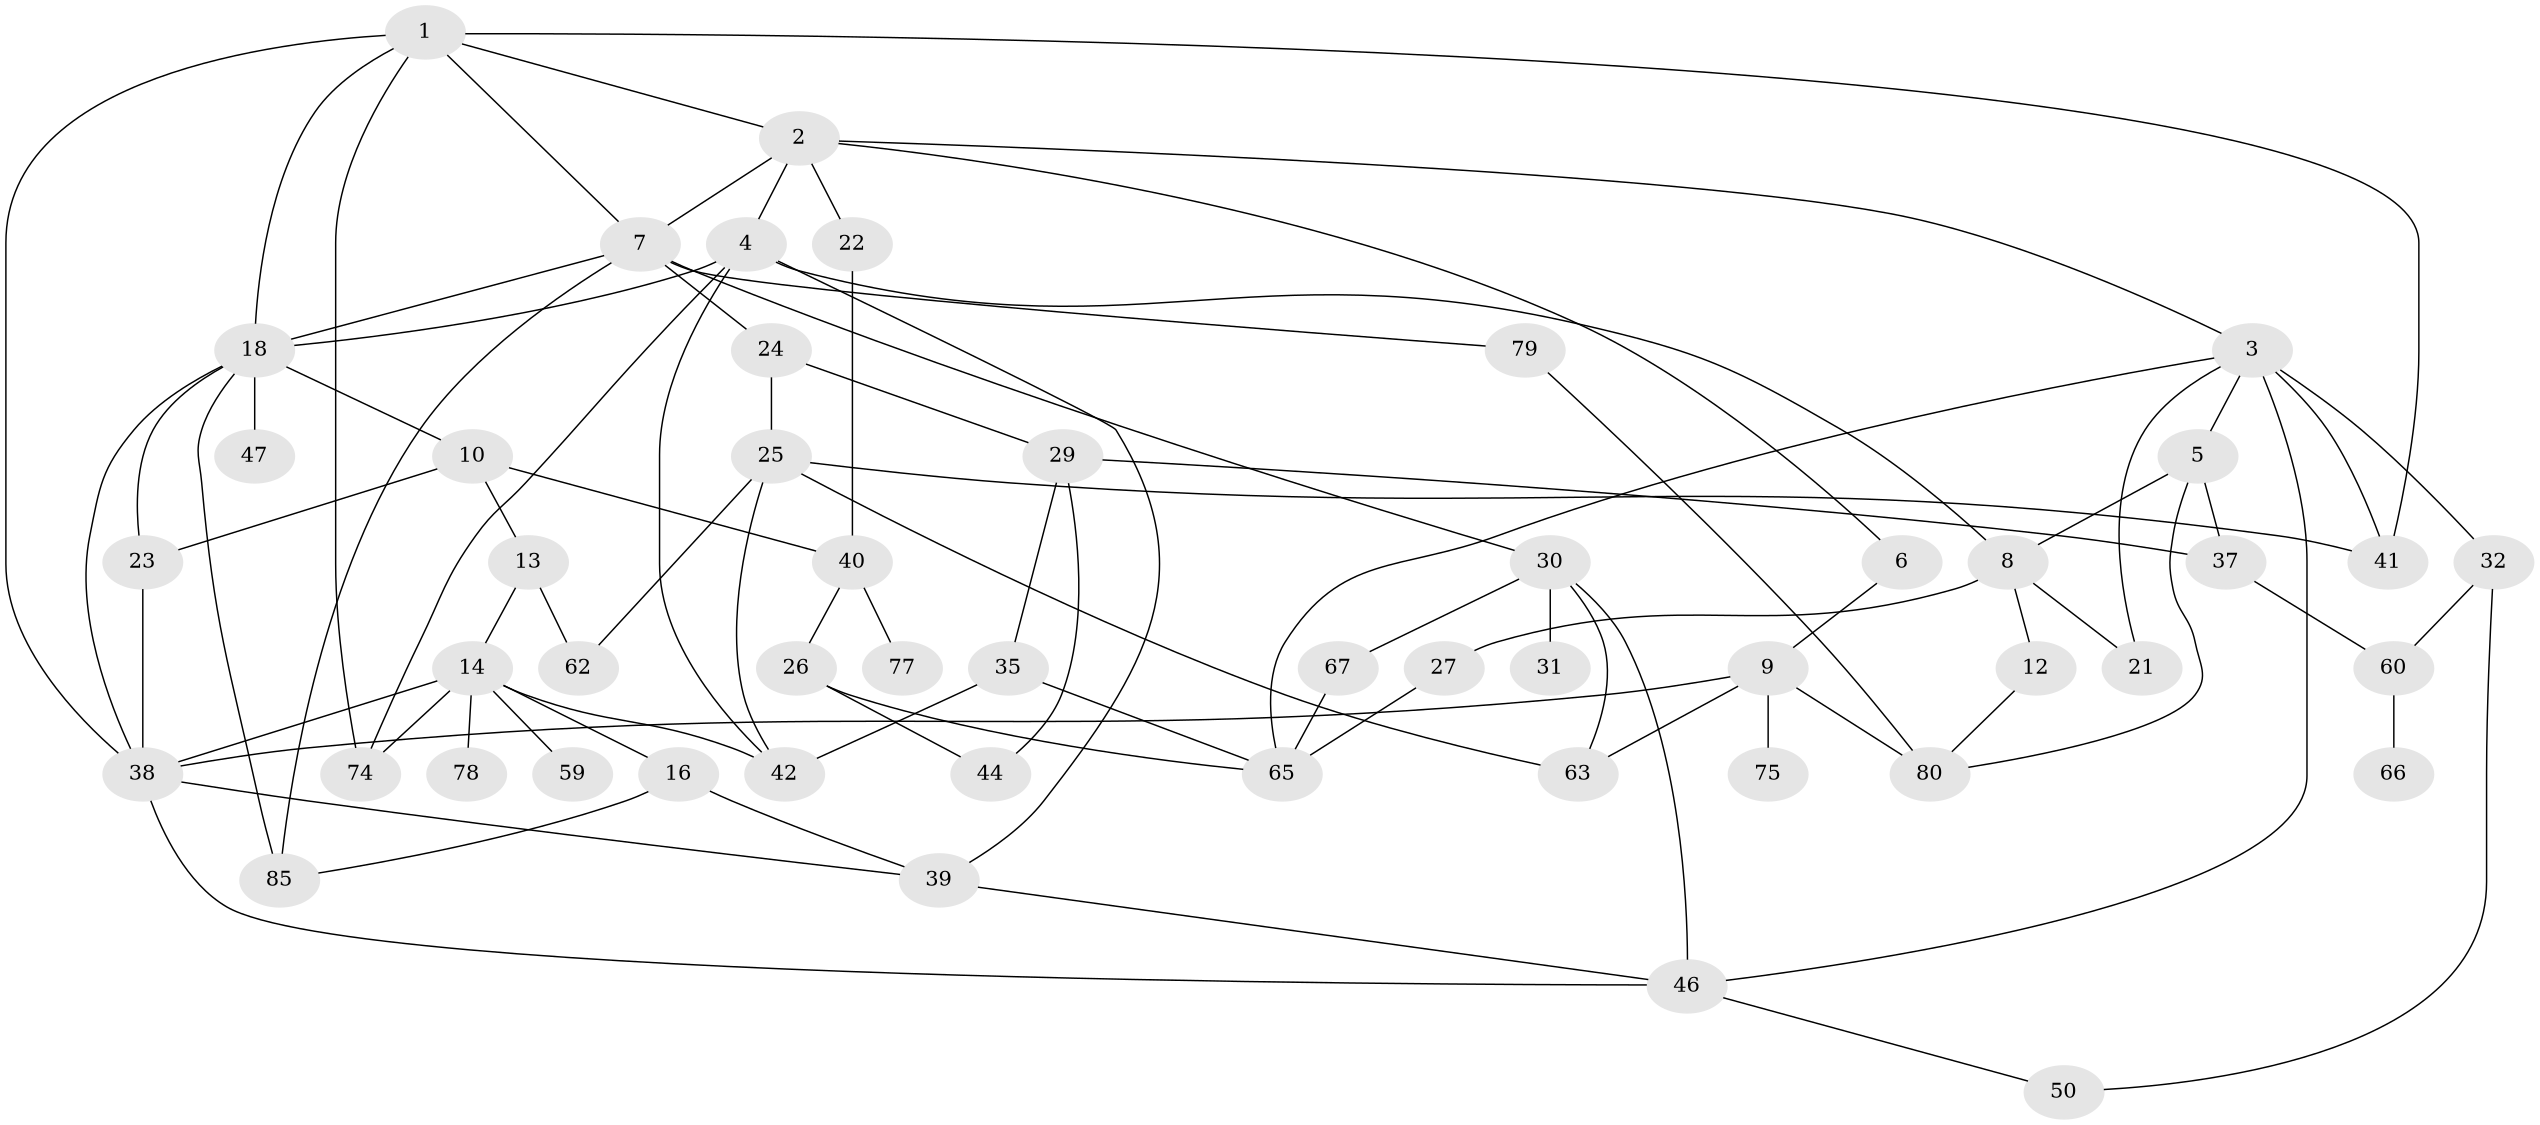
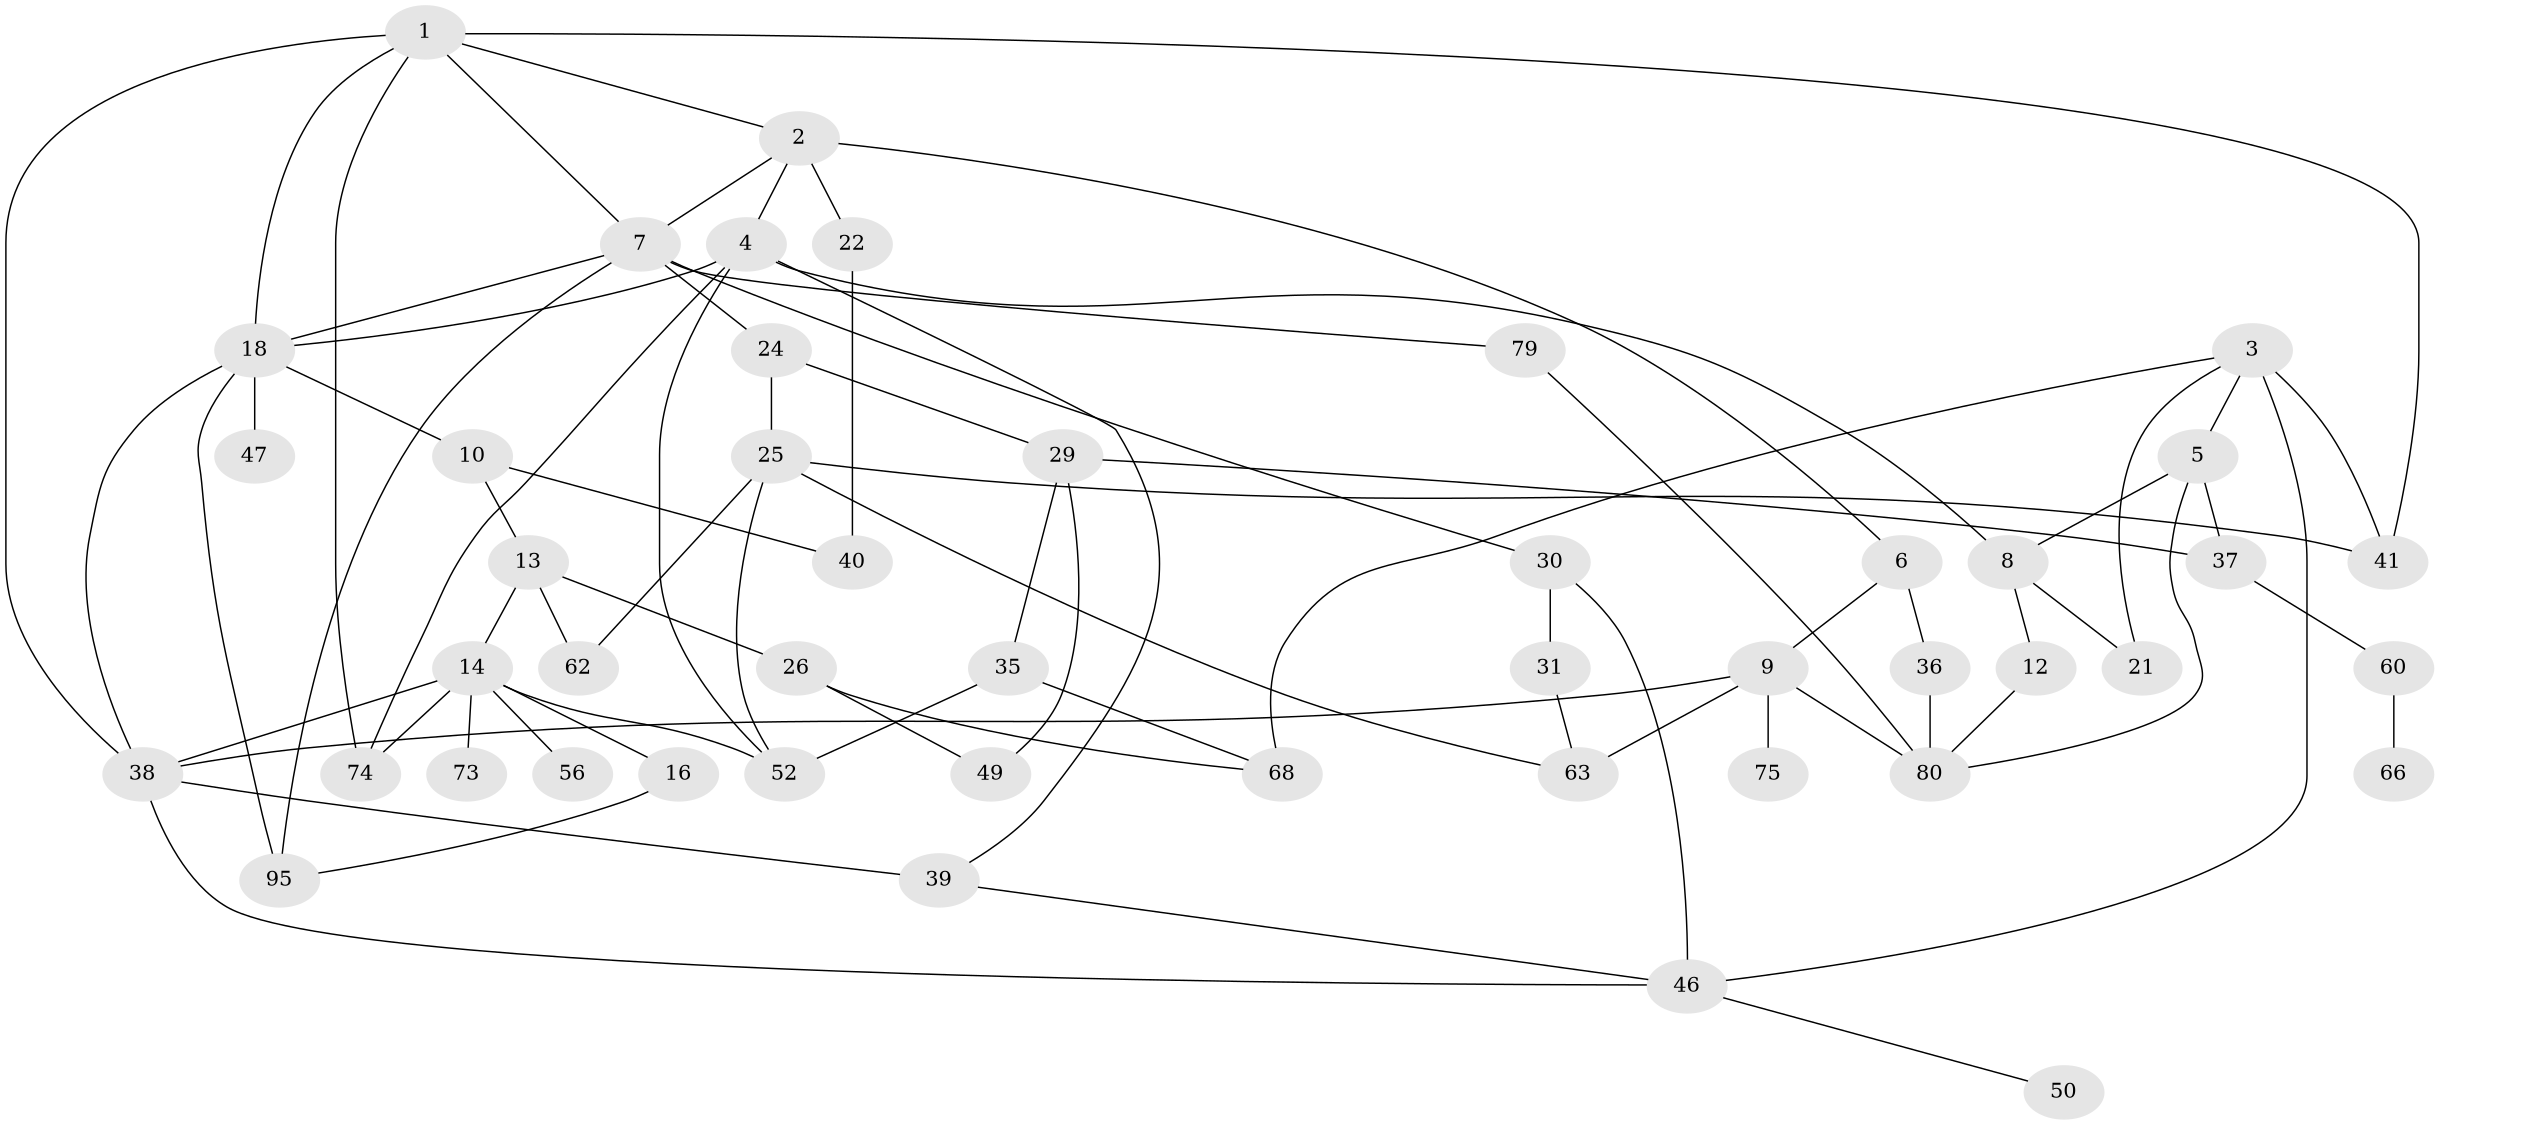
edge "2" -- "3": removed
node "23": removed
node "32": removed
edge "40" -- "26": now "13" -- "26"
edge "30" -- "63": now "31" -- "63"
node "77": removed
node "67": removed
node "27": removed
node "36": added
node "78": label "78" -> "73"
node "59": label "59" -> "56"
node "42": label "42" -> "52"
node "44": label "44" -> "49"
node "65": label "65" -> "68"
edge "16" -- "39": removed
node "85": label "85" -> "95"
